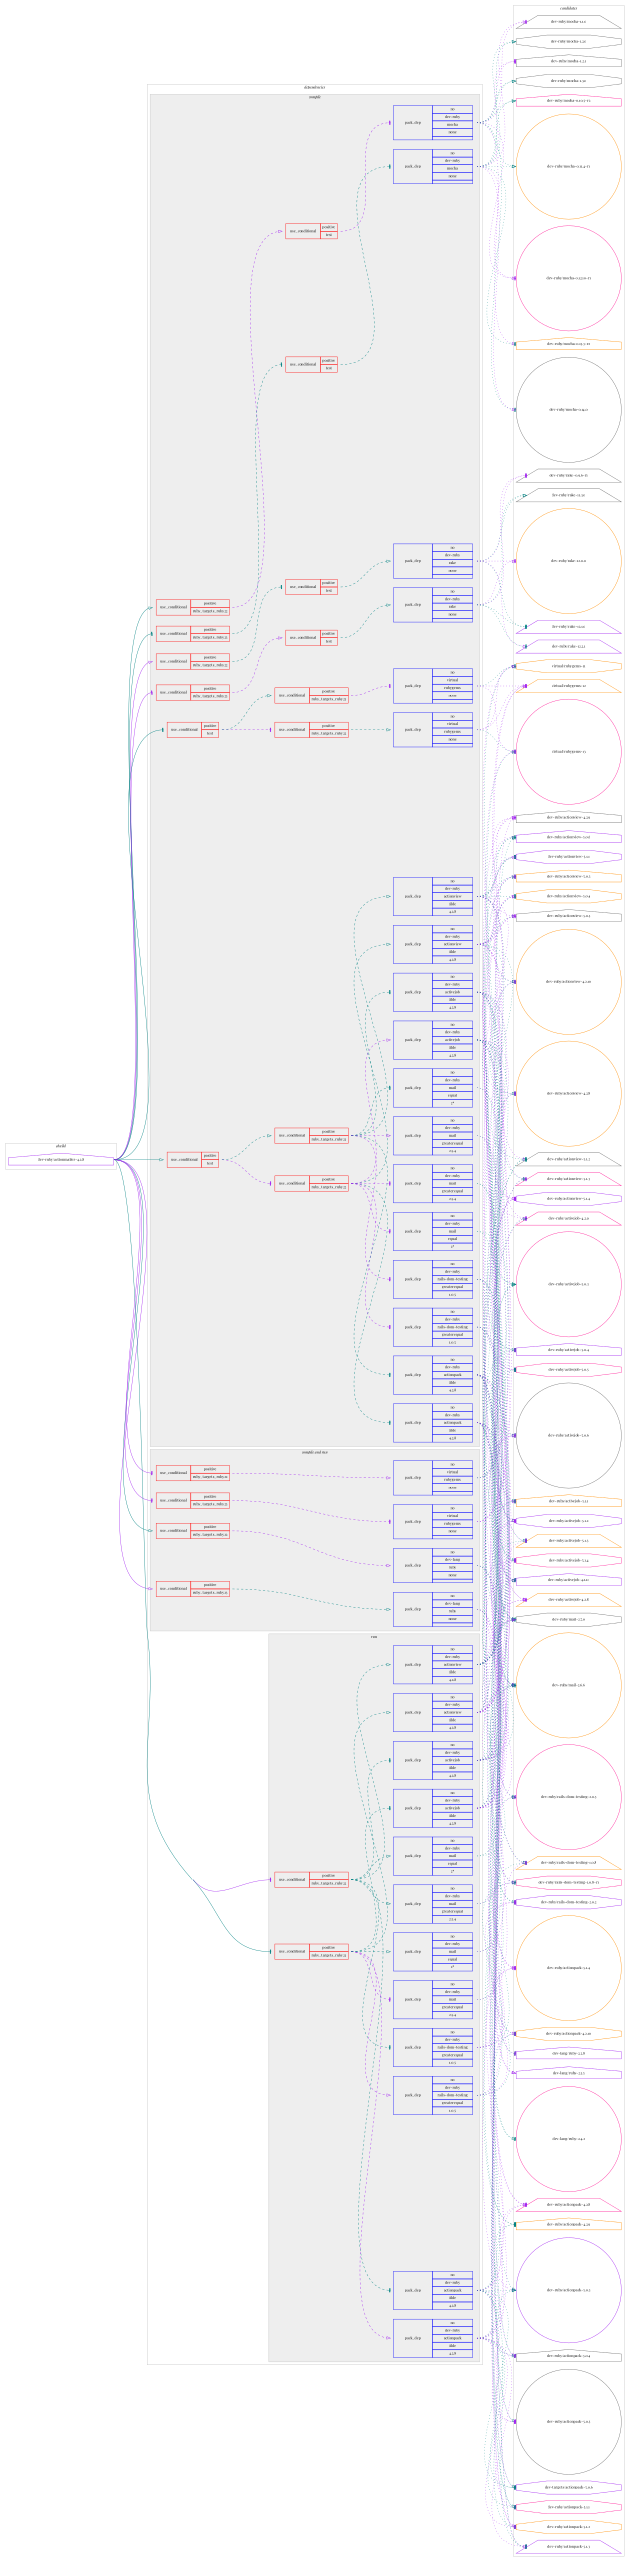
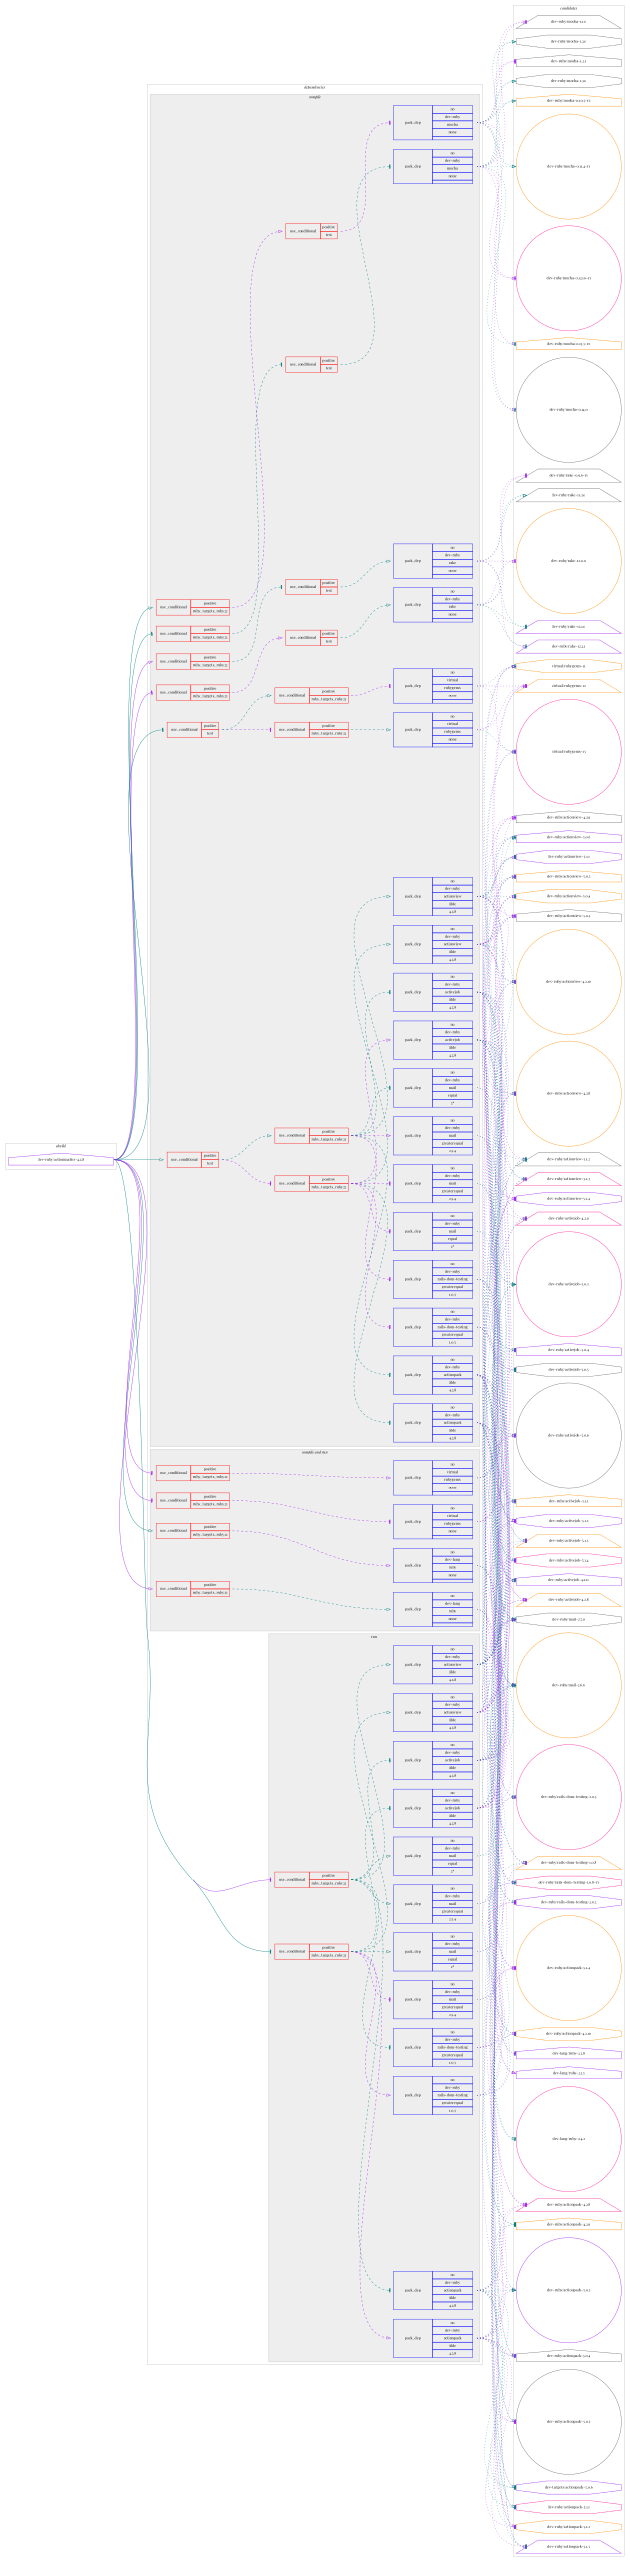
node "dev-ruby/mocha-0.10.5-r2": color deeppink -> darkorange
node "dev-ruby/activejob-5.0.5": color deeppink -> gray40
